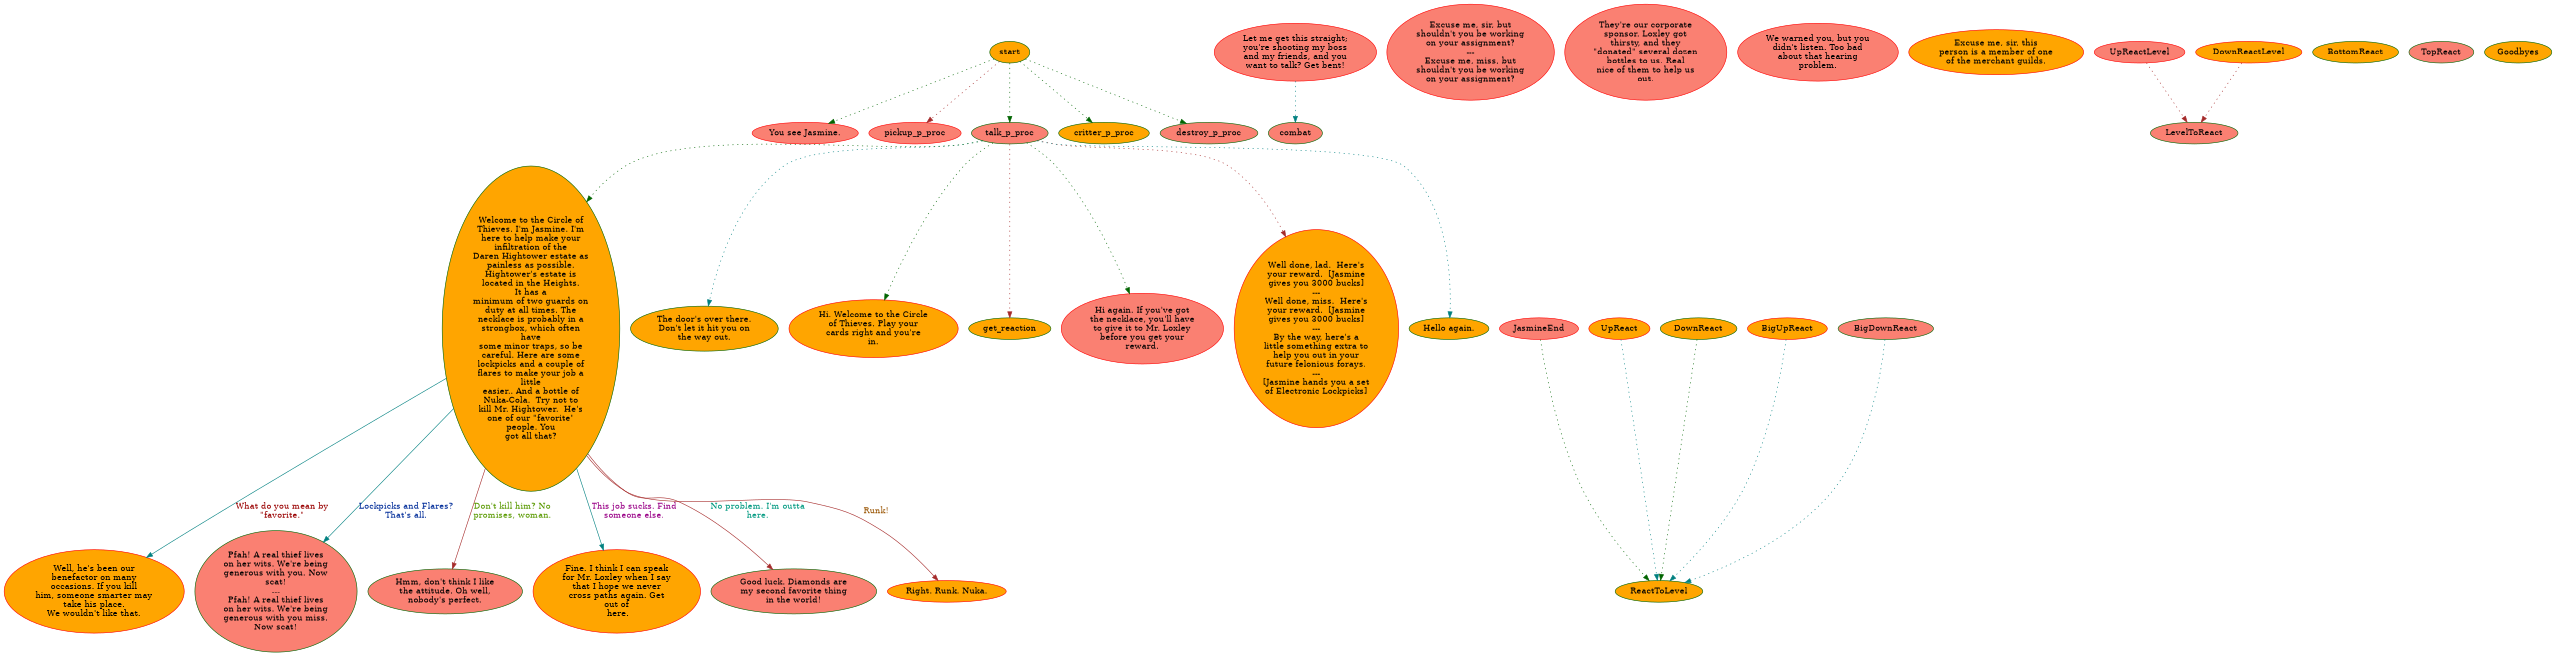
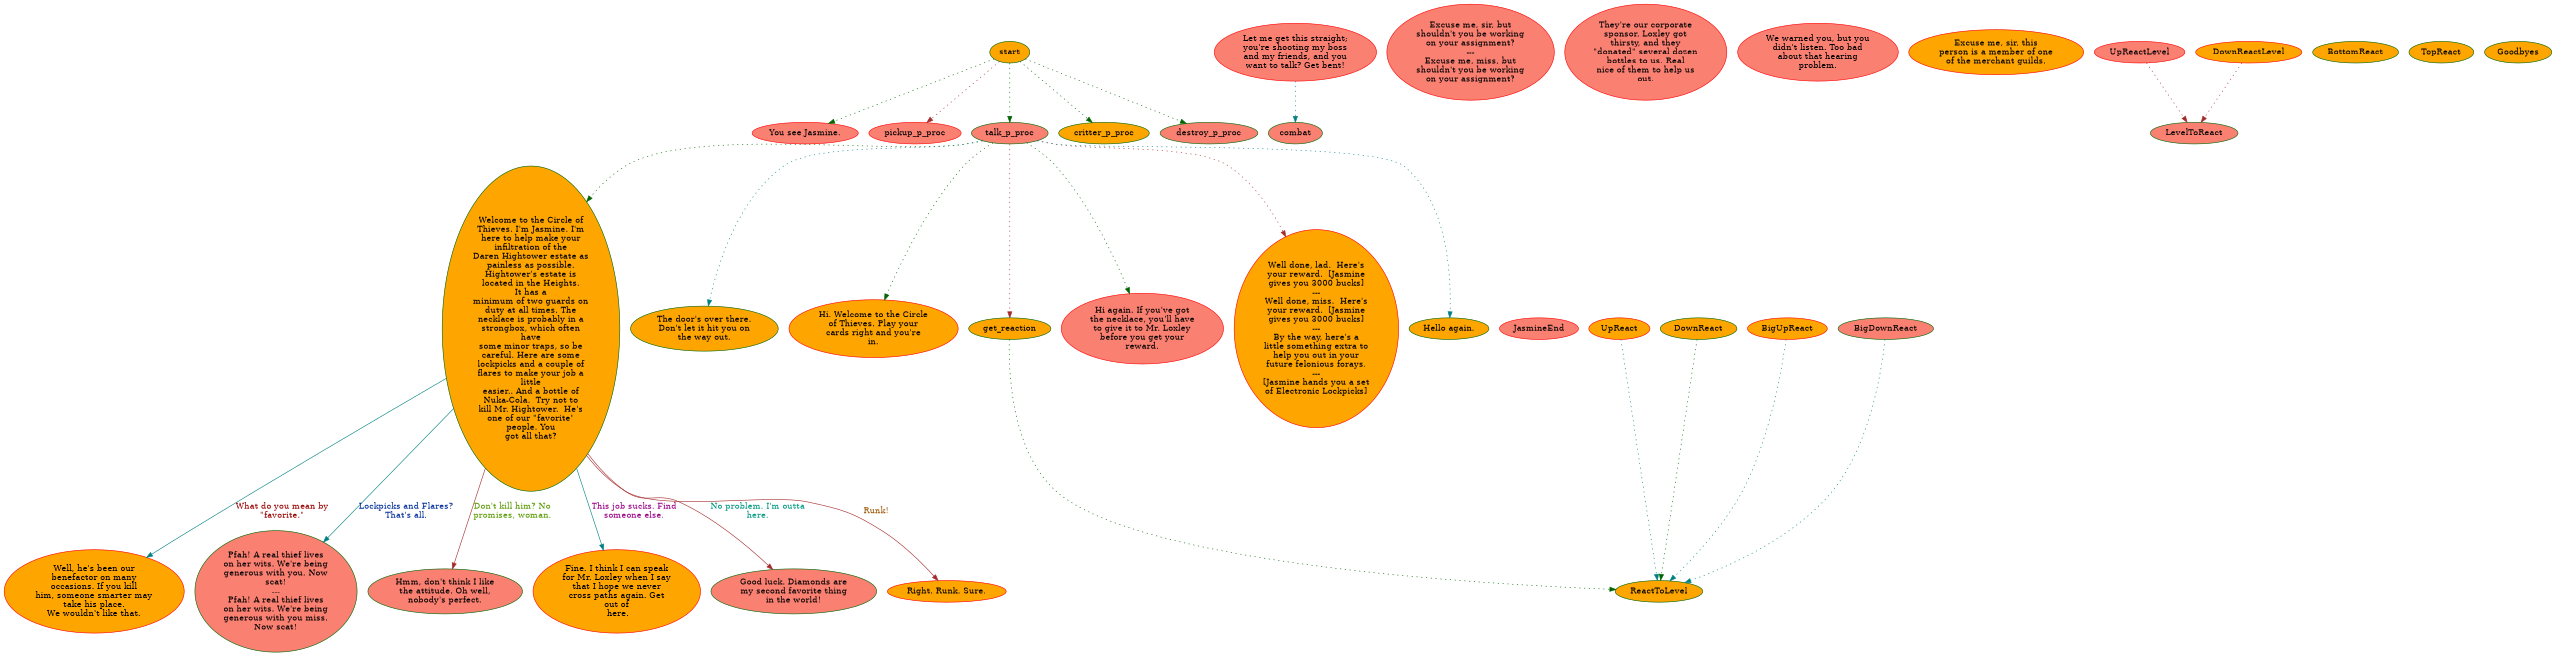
node "TopReact": fillcolor salmon -> orange
edge "JasmineEnd" -> "ReactToLevel": now "get_reaction" -> "ReactToLevel"
node "Right. Runk. Nuka.": label "Right. Runk. Nuka." -> "Right. Runk. Sure."
